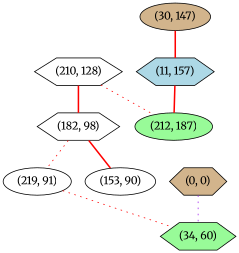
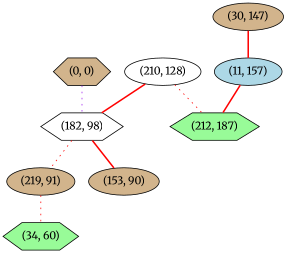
node "(210, 128)": shape hexagon -> ellipse
node "(11, 157)": shape hexagon -> ellipse
node "(212, 187)": shape ellipse -> hexagon
node "(219, 91)": fillcolor white -> tan
node "(153, 90)": fillcolor white -> tan
edge "(0, 0)" -- "(34, 60)": now "(0, 0)" -- "(182, 98)"
